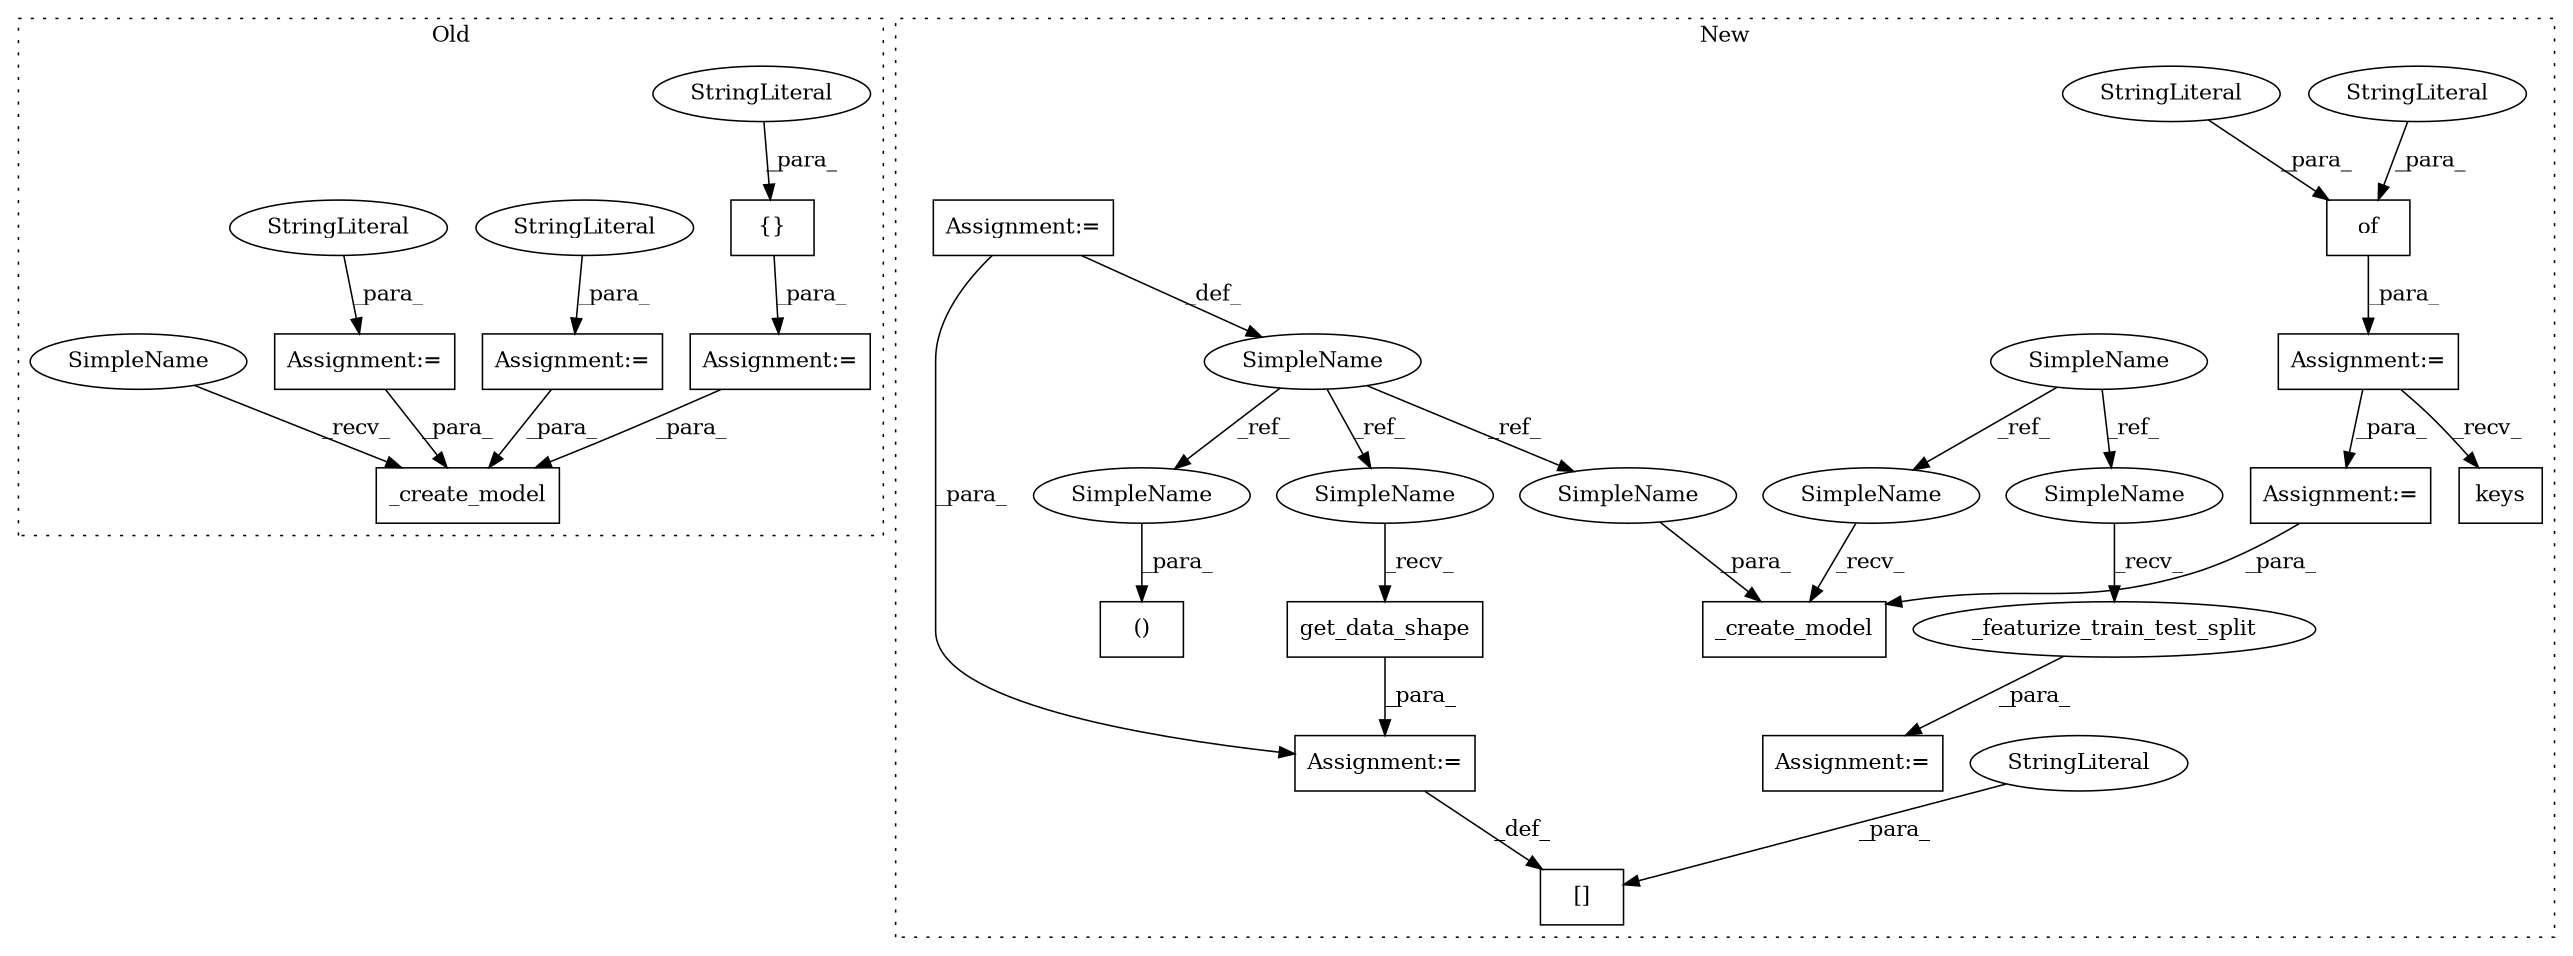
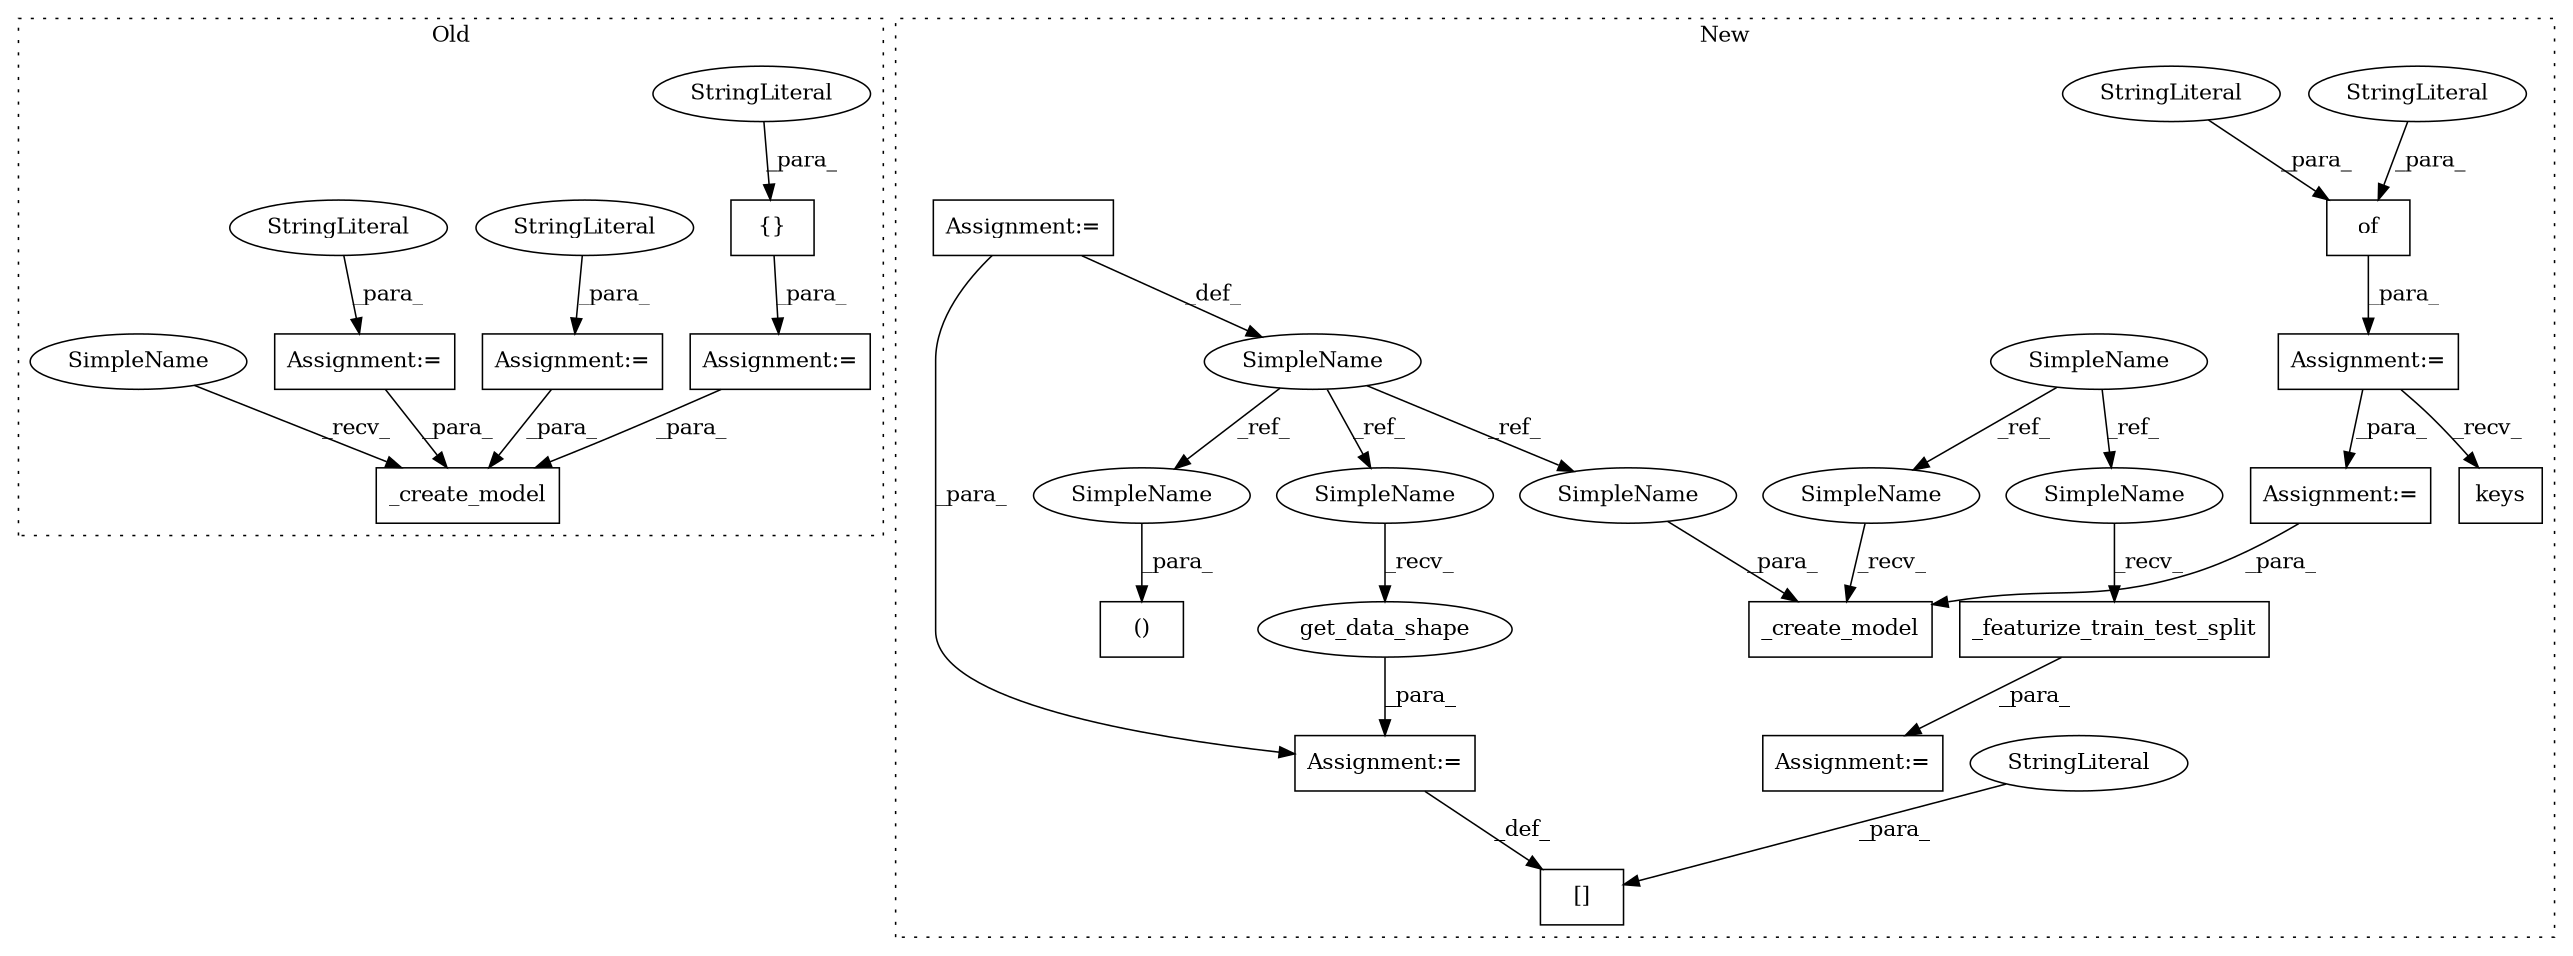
node "get_data_shape": shape box -> ellipse
node "_featurize_train_test_split": shape ellipse -> box
